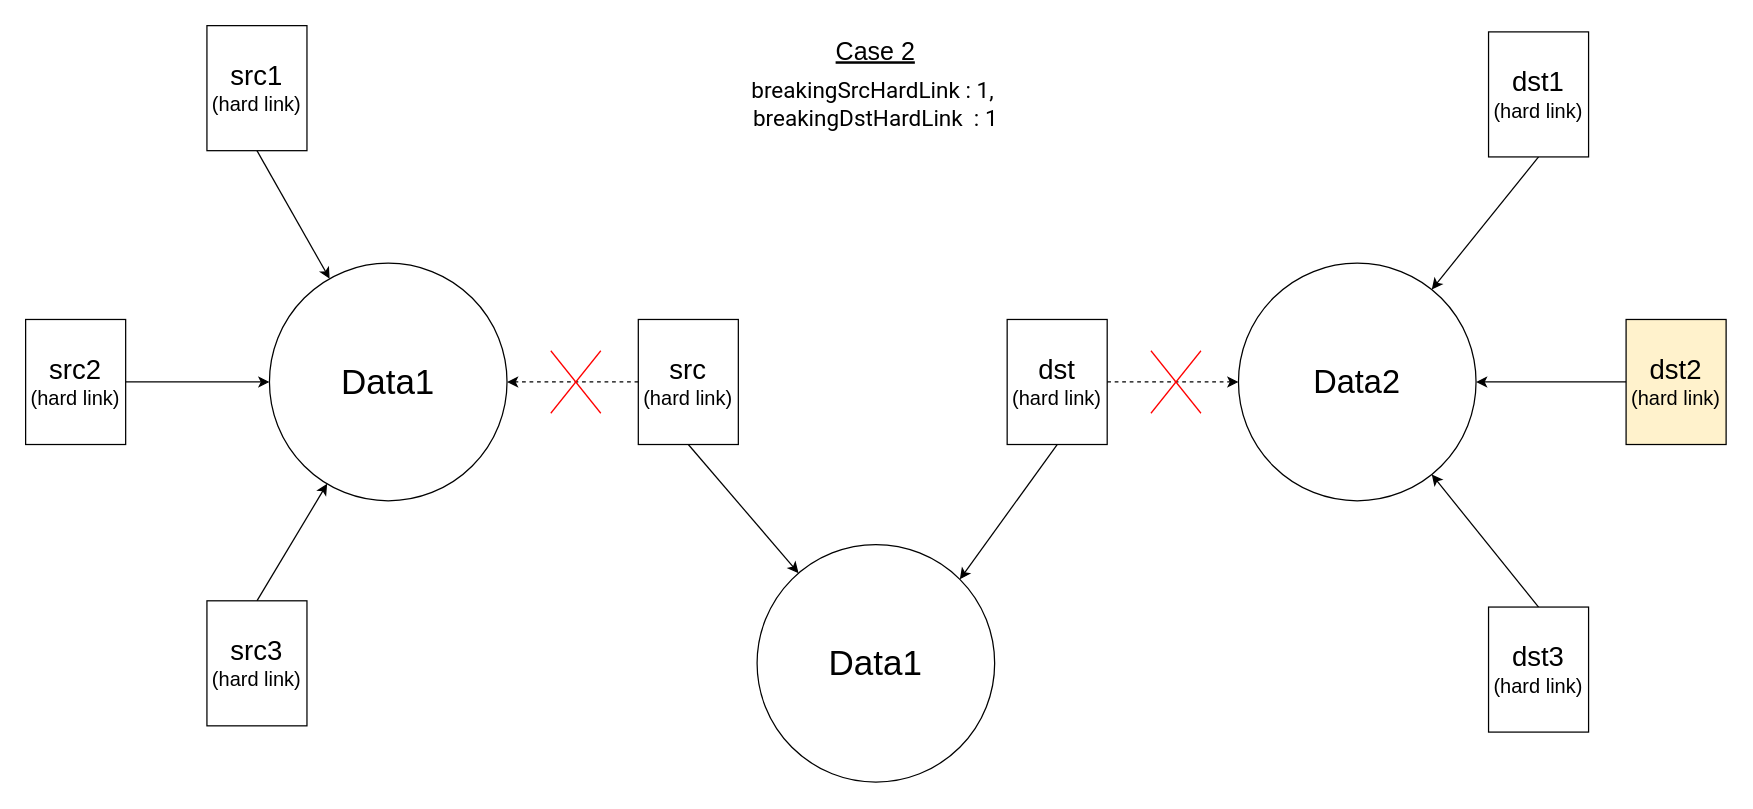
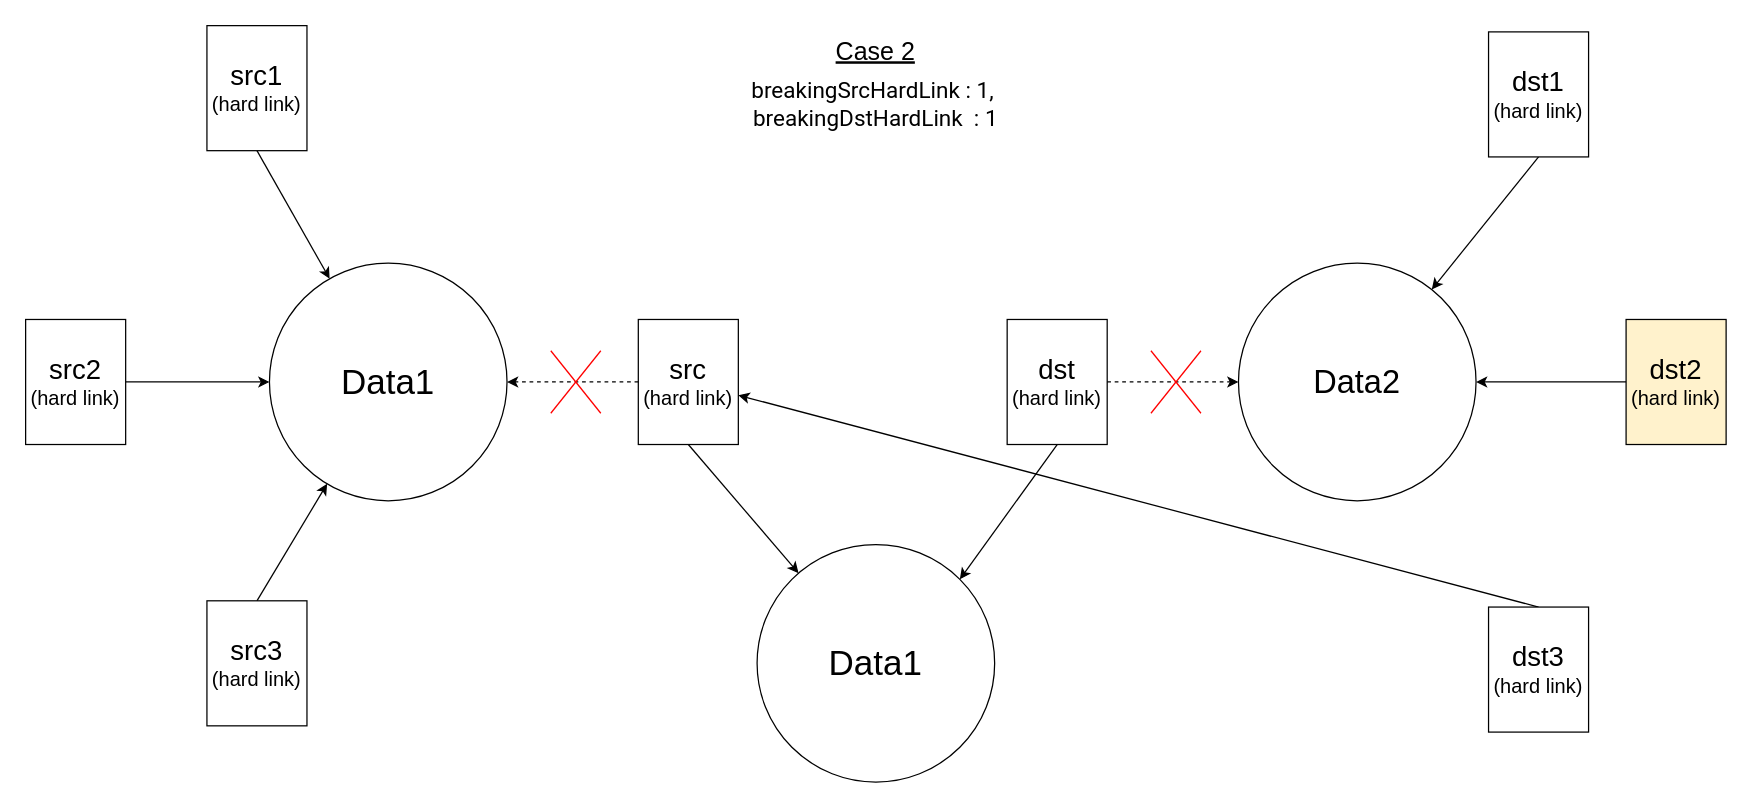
edge "dst3 (hard link)" -> "Data2": now "dst3 (hard link)" -> "src (hard link)"
